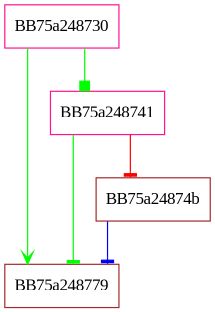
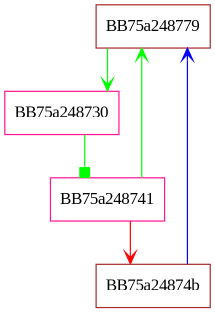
edge "BB75a248730" -> "BB75a248779": reversed
edge "BB75a248741" -> "BB75a24874b": arrowhead tee -> vee
edge "BB75a248741" -> "BB75a248779": arrowhead tee -> vee
edge "BB75a24874b" -> "BB75a248779": arrowhead tee -> vee
